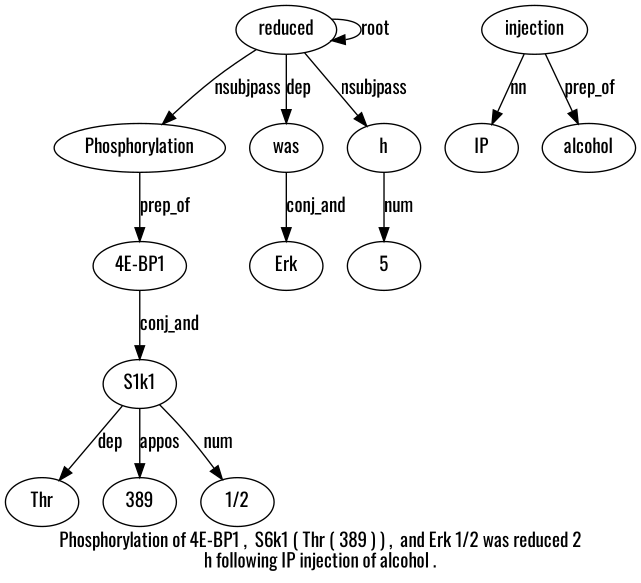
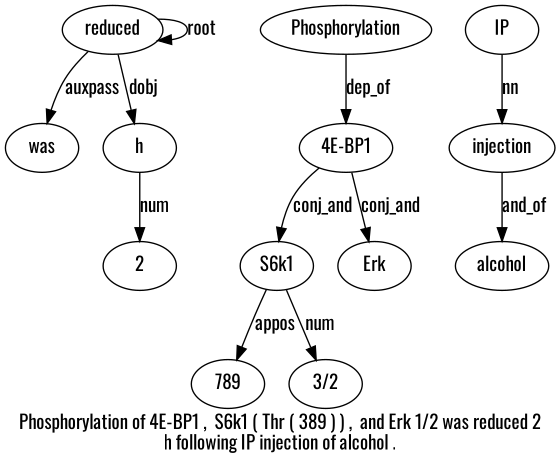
edge "reduced" -> "Phosphorylation": removed, label "nsubjpass"
edge "injection" -> "IP": reversed
edge "reduced" -> "was": label "dep" -> "auxpass"
edge "reduced" -> "h": label "nsubjpass" -> "dobj"
edge "injection" -> "alcohol": label "prep_of" -> "and_of"
edge "was" -> "Erk": now "4E-BP1" -> "Erk"
edge "Phosphorylation" -> "4E-BP1": label "prep_of" -> "dep_of"
node "5": label "5" -> "2"
node "S1k1": label "S1k1" -> "S6k1"
node "Thr": removed
node "389": label "389" -> "789"
node "1/2": label "1/2" -> "3/2"
